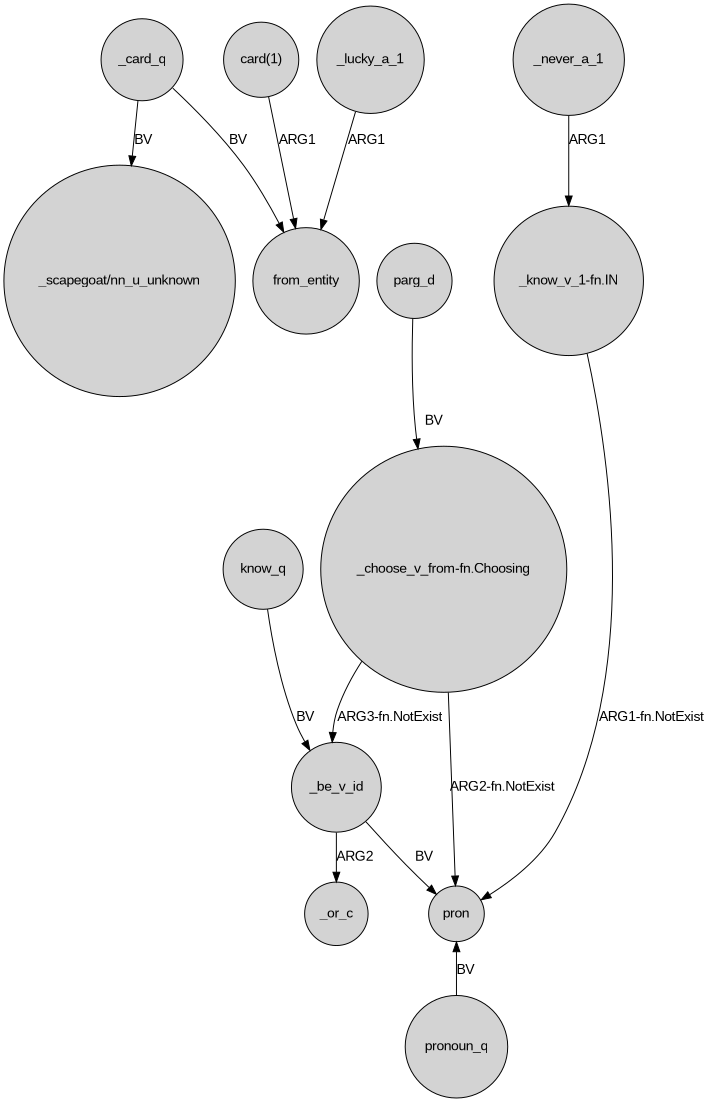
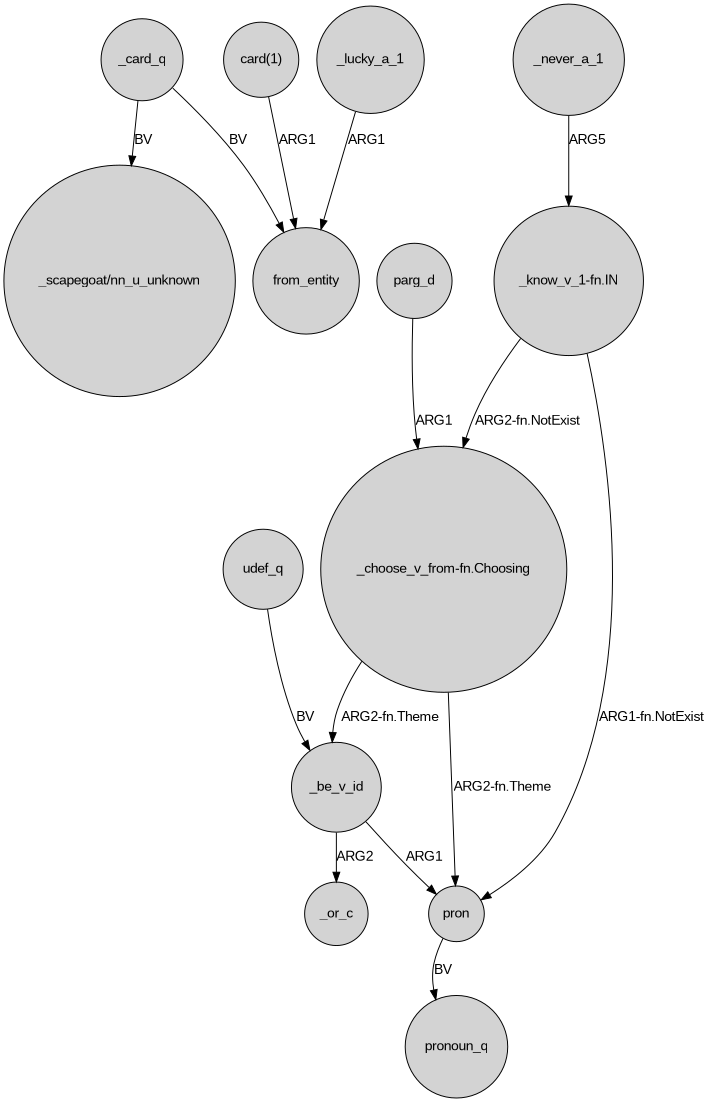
edge "_never_a_1" -> "_know_v_1-fn.IN": label "ARG1" -> "ARG5"
edge "_know_v_1-fn.IN" -> "_choose_v_from-fn.Choosing": added, label "ARG2-fn.NotExist"
edge "parg_d" -> "_choose_v_from-fn.Choosing": label "BV" -> "ARG1"
node "know_q": label "know_q" -> "udef_q"
edge "_choose_v_from-fn.Choosing" -> "_be_v_id": label "ARG3-fn.NotExist" -> "ARG2-fn.Theme"
edge "_choose_v_from-fn.Choosing" -> "pron": label "ARG2-fn.NotExist" -> "ARG2-fn.Theme"
edge "_be_v_id" -> "pron": label "BV" -> "ARG1"
edge "pronoun_q" -> "pron": reversed
